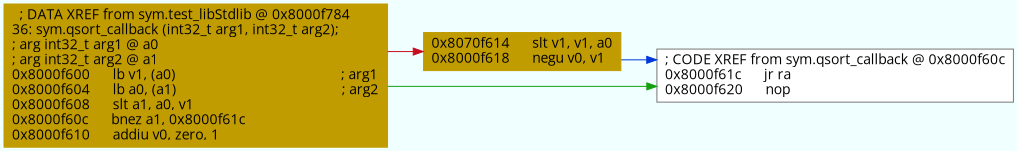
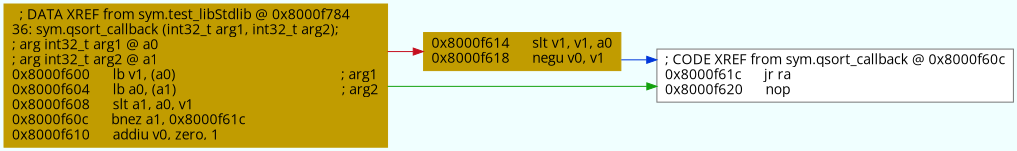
node "0x8070f614      slt v1, v1, a0 0x8000f618      negu v0, v1": label "0x8070f614      slt v1, v1, a0 0x8000f618      negu v0, v1" -> "0x8000f614      slt v1, v1, a0 0x8000f618      negu v0, v1"
